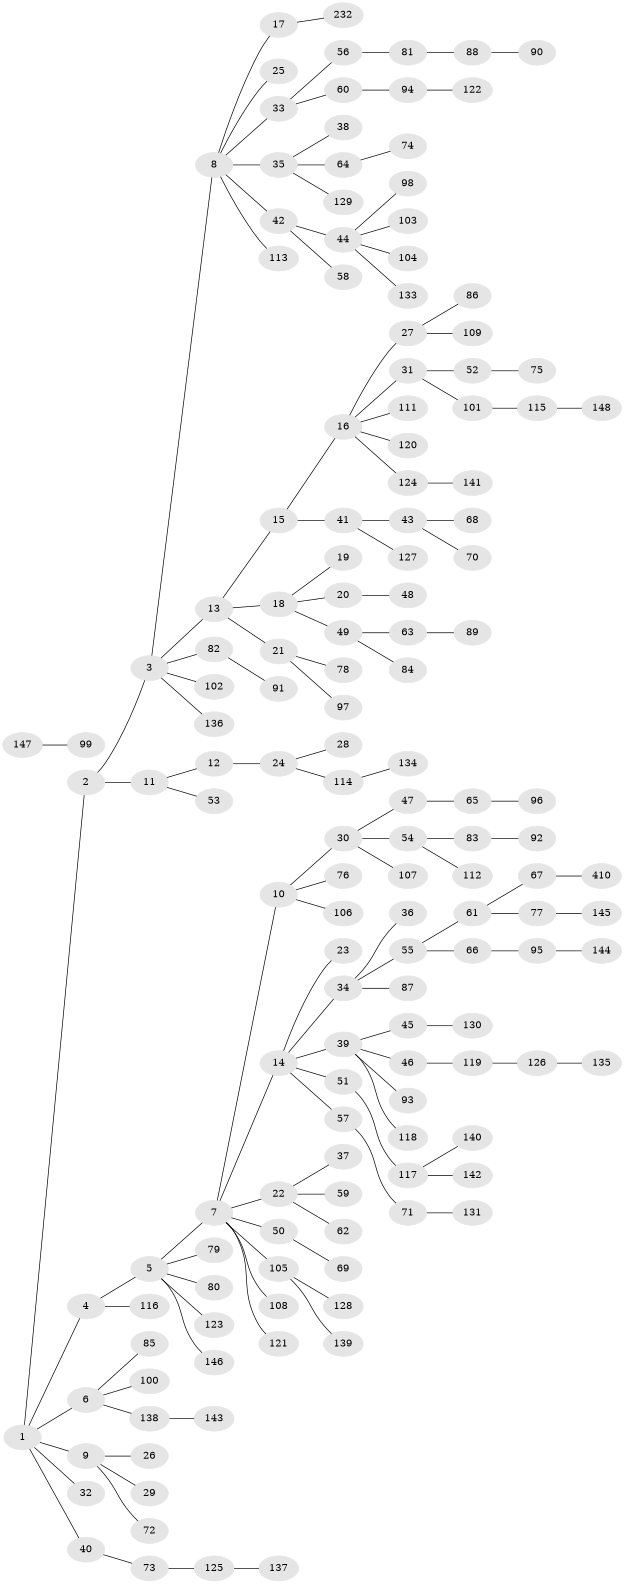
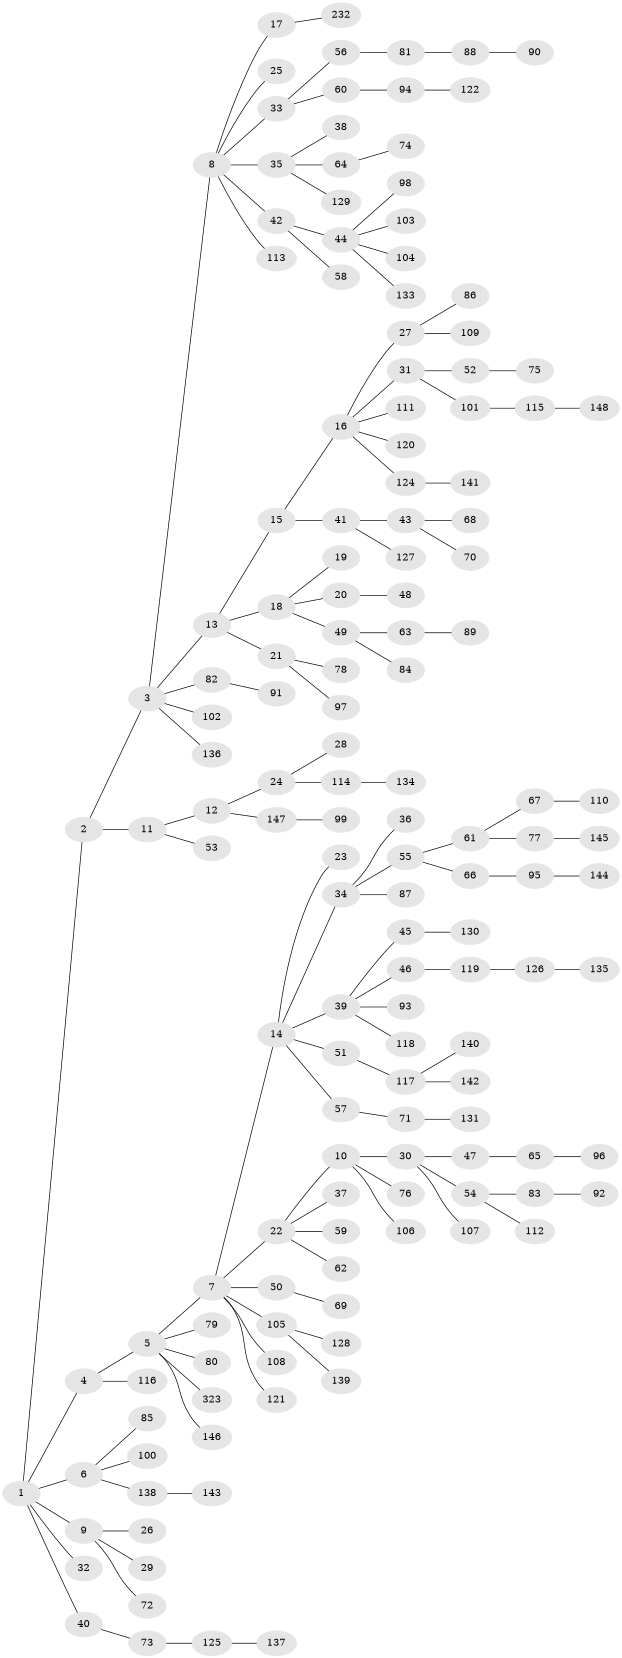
edge "12" -- "147": added
node "410": label "410" -> "110"
edge "10" -- "7": now "10" -- "22"
node "123": label "123" -> "323"
